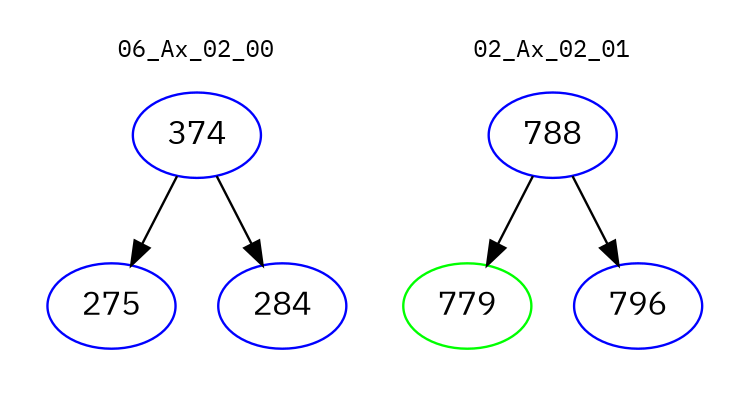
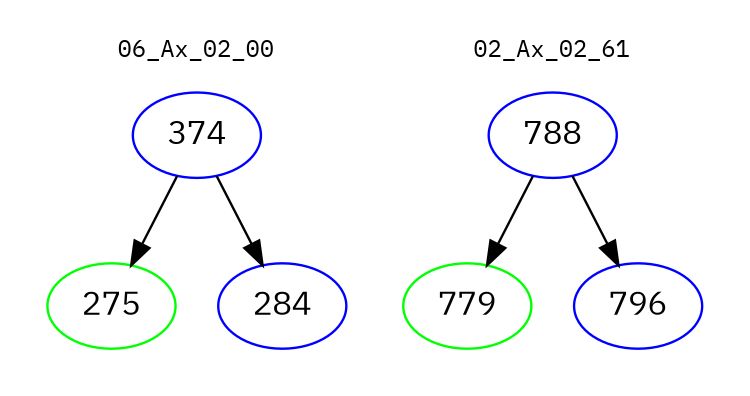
cluster "02_Ax_02_01": label "02_Ax_02_01" -> "02_Ax_02_61"
node "275": color blue -> green
